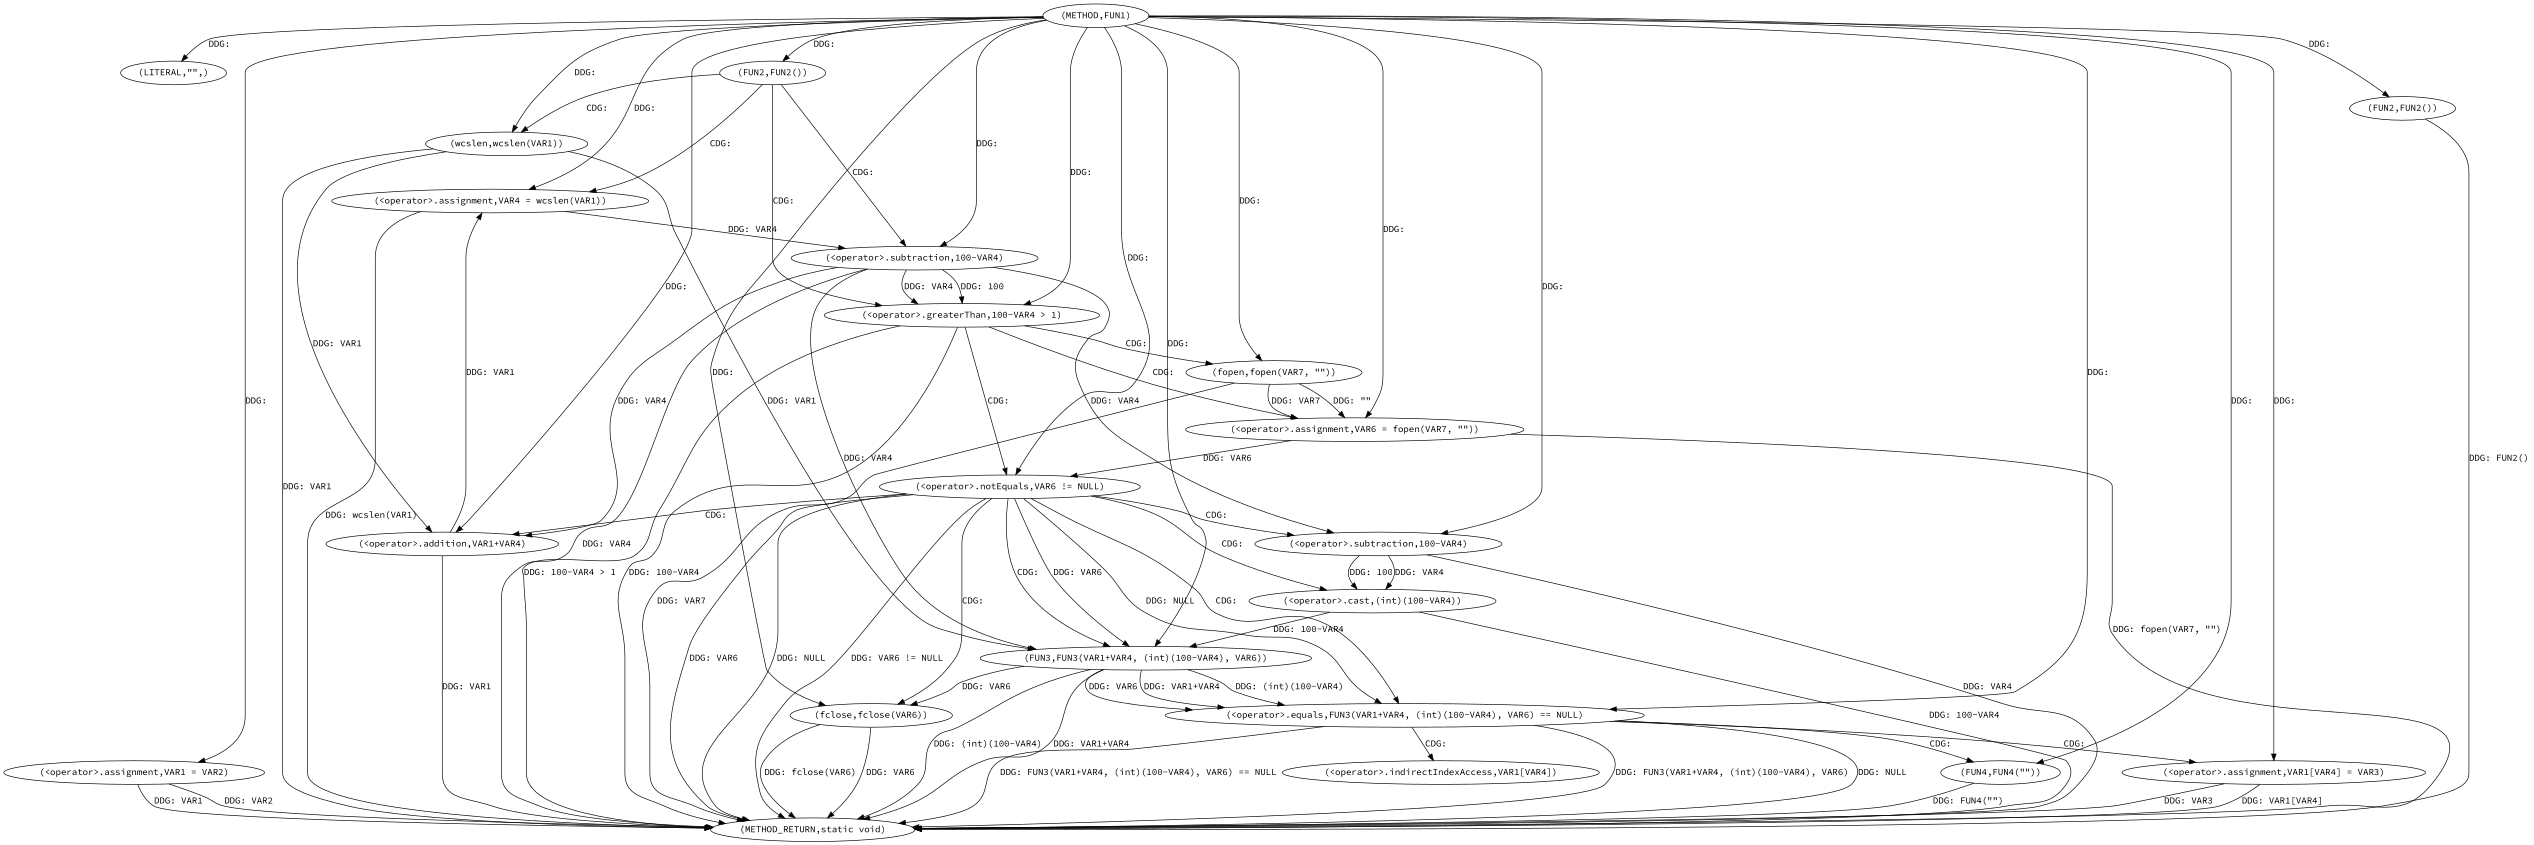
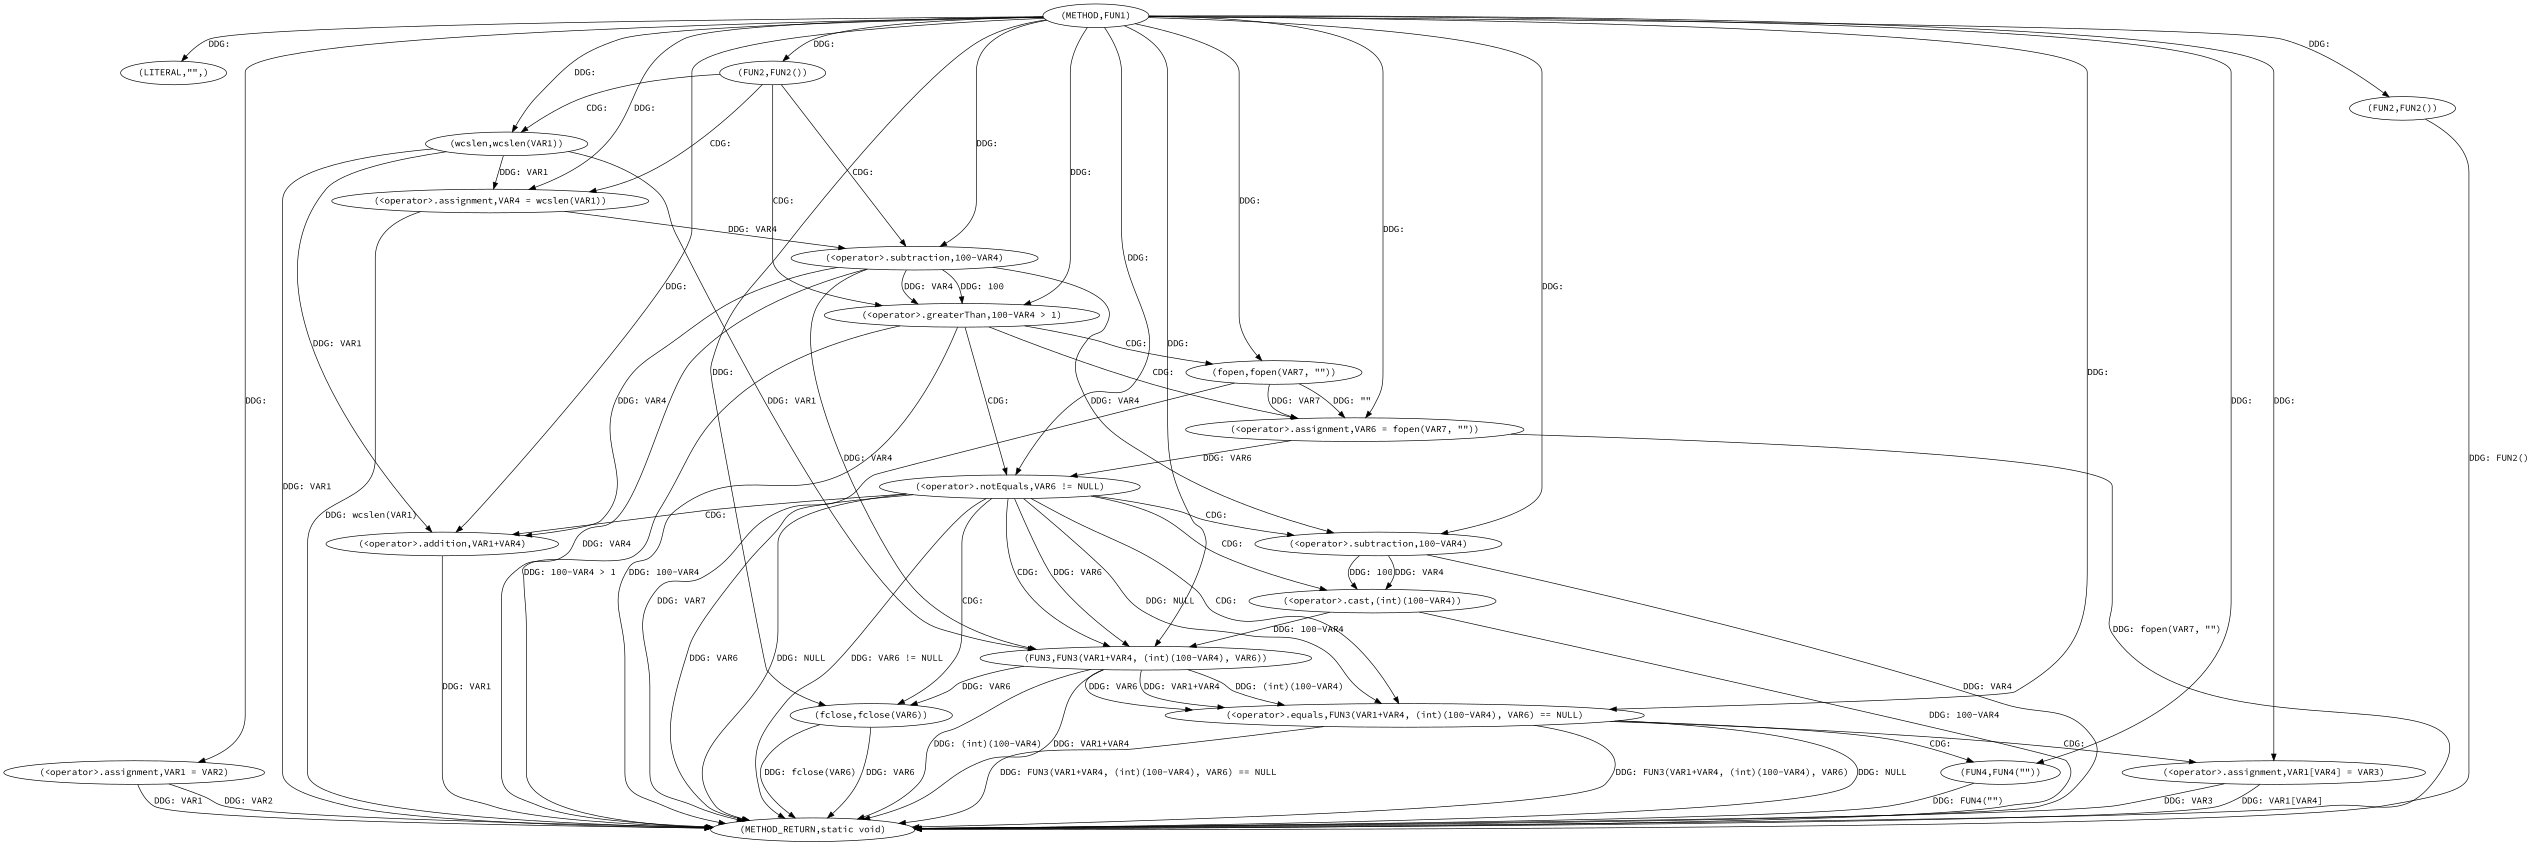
edge "(<operator>.addition,VAR1+VAR4)" -> "(<operator>.assignment,VAR4 = wcslen(VAR1))": now "(wcslen,wcslen(VAR1))" -> "(<operator>.assignment,VAR4 = wcslen(VAR1))"
node "(<operator>.indirectIndexAccess,VAR1[VAR4])": removed
